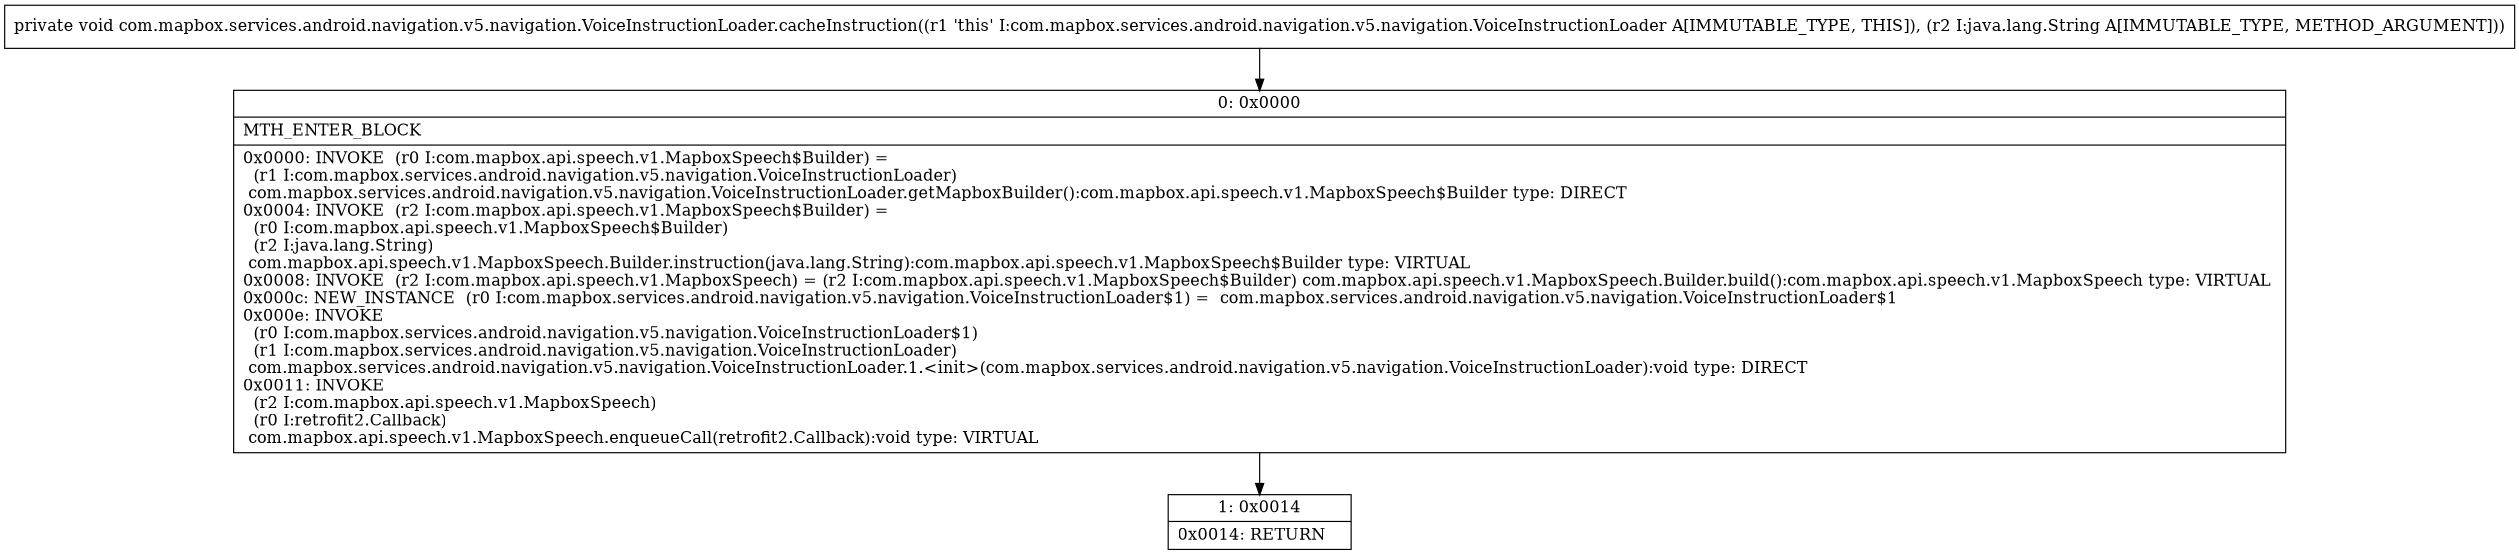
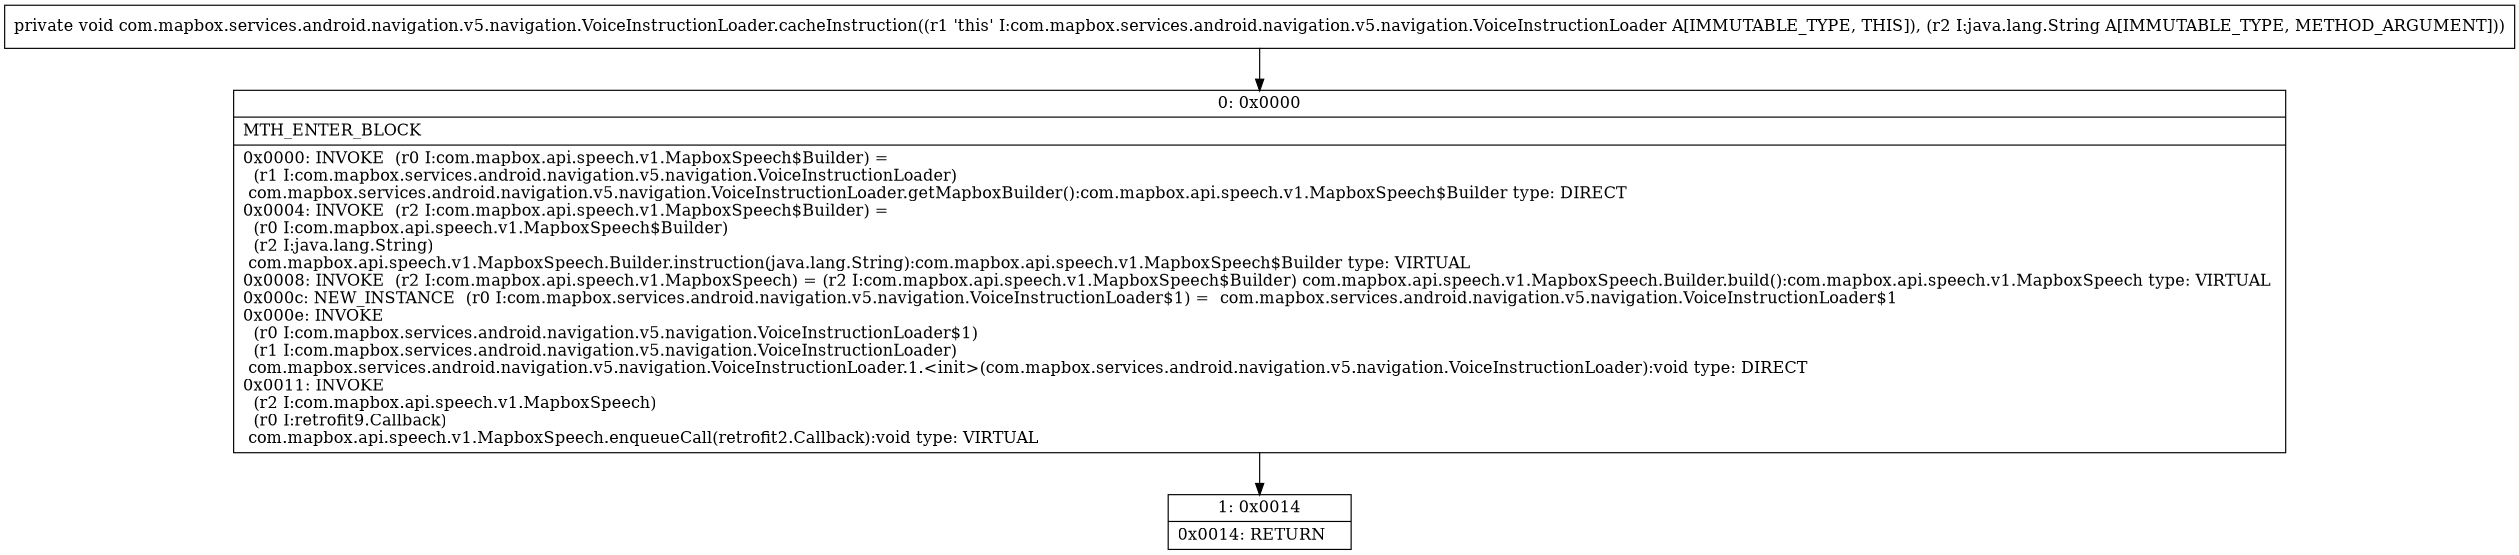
node "0: 0x0000": text "(r0 I:retrofit2.Callback)" -> "(r0 I:retrofit9.Callback)"
